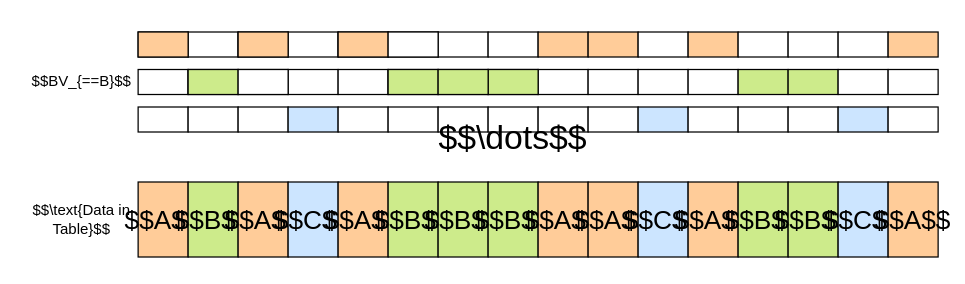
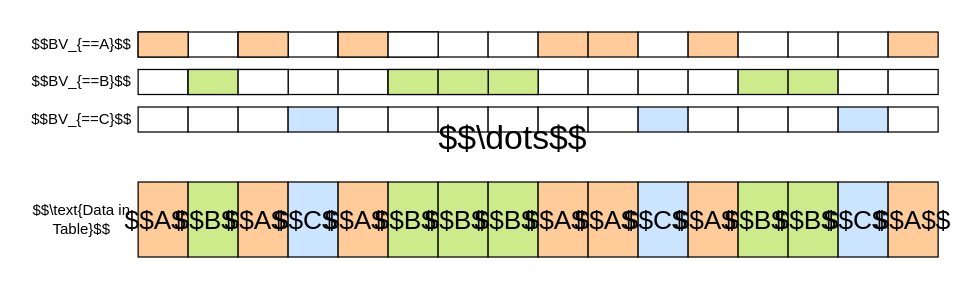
node "$$BV_{==A}$$": added
node "$$BV_{==C}$$": added
